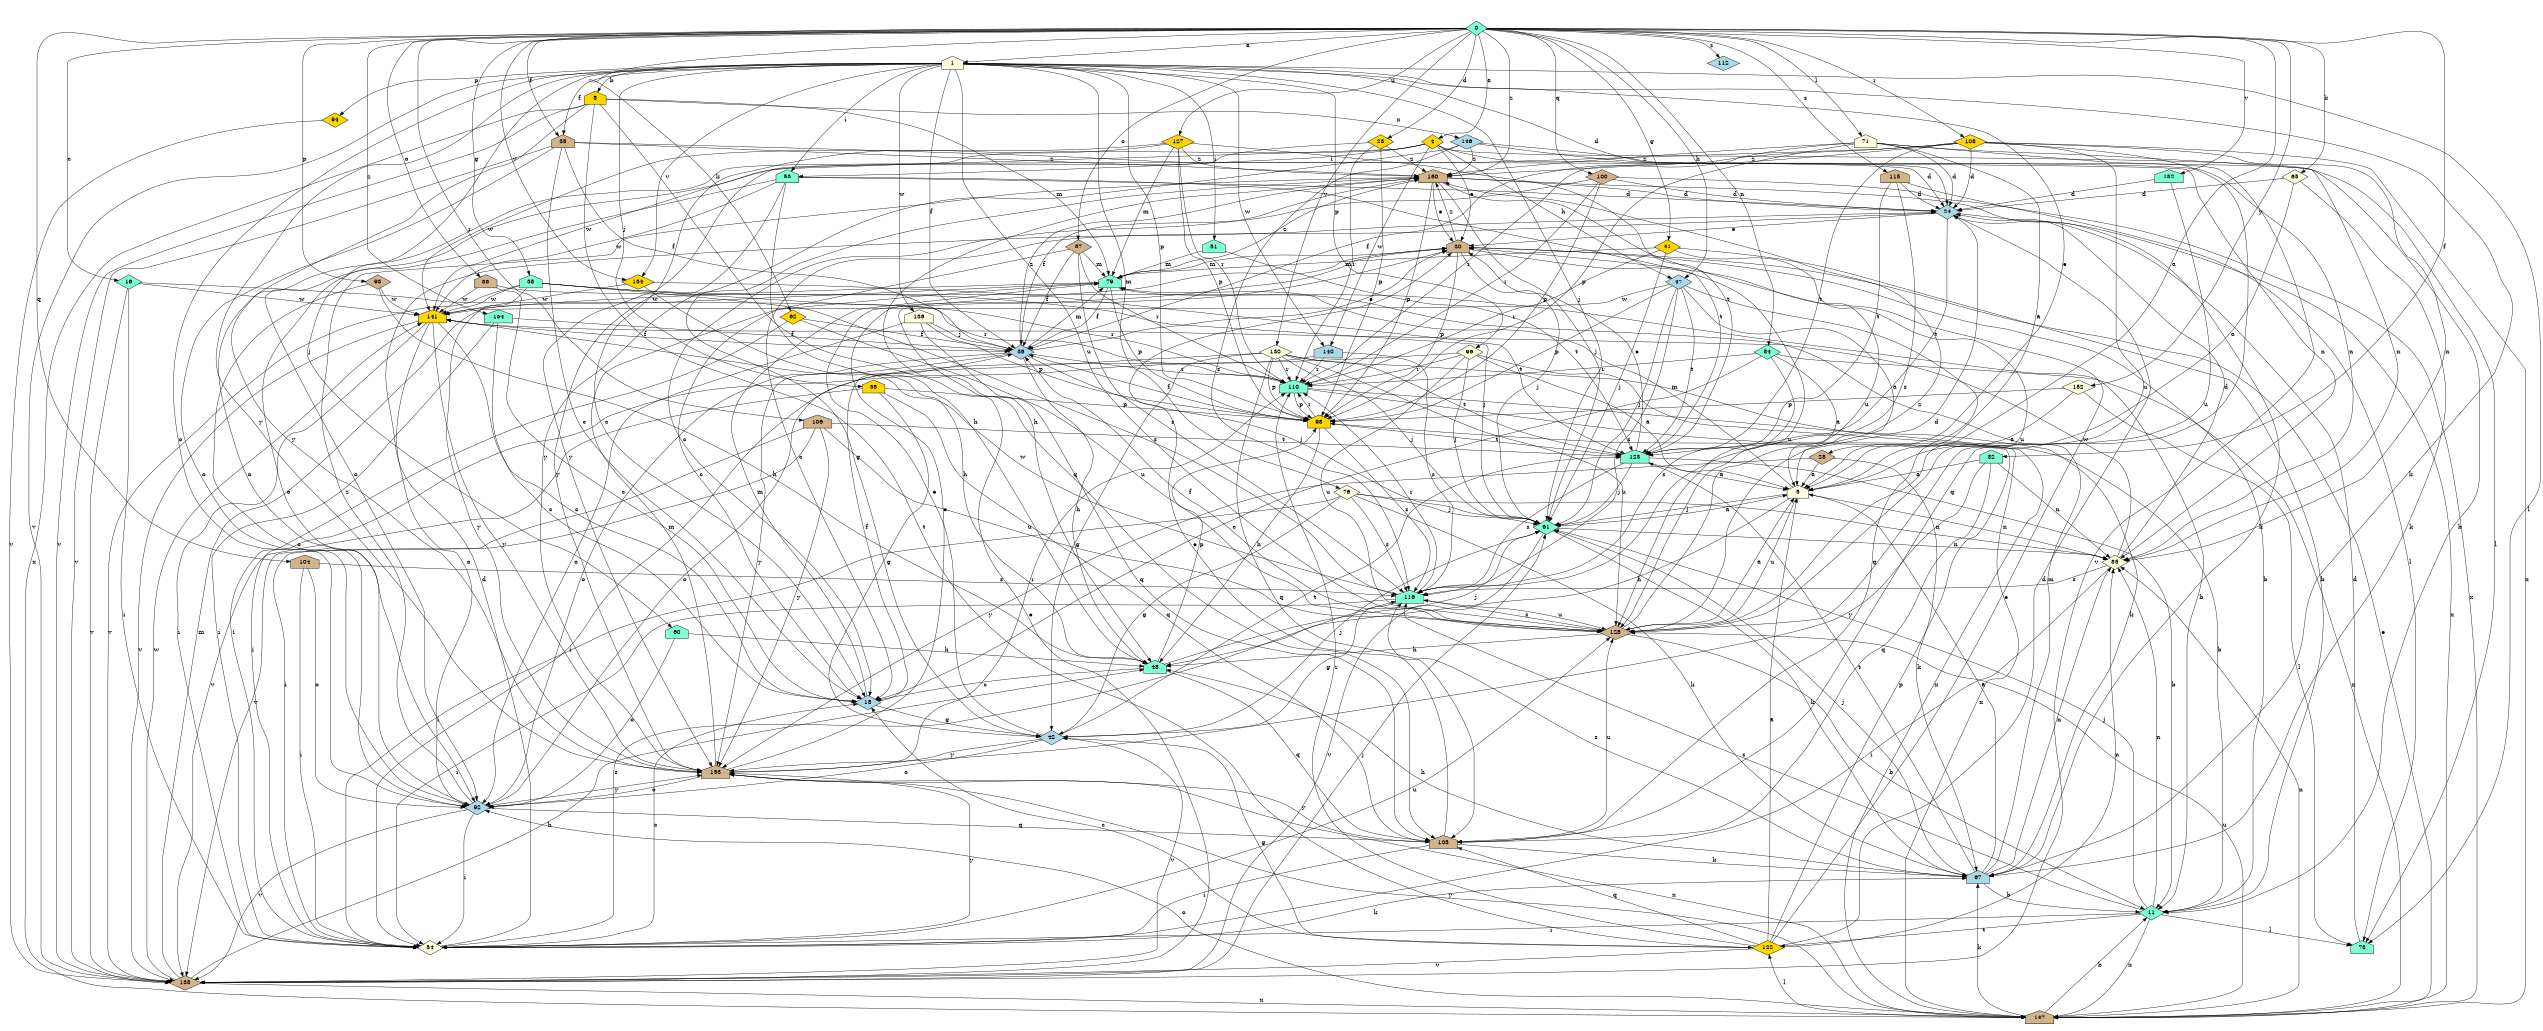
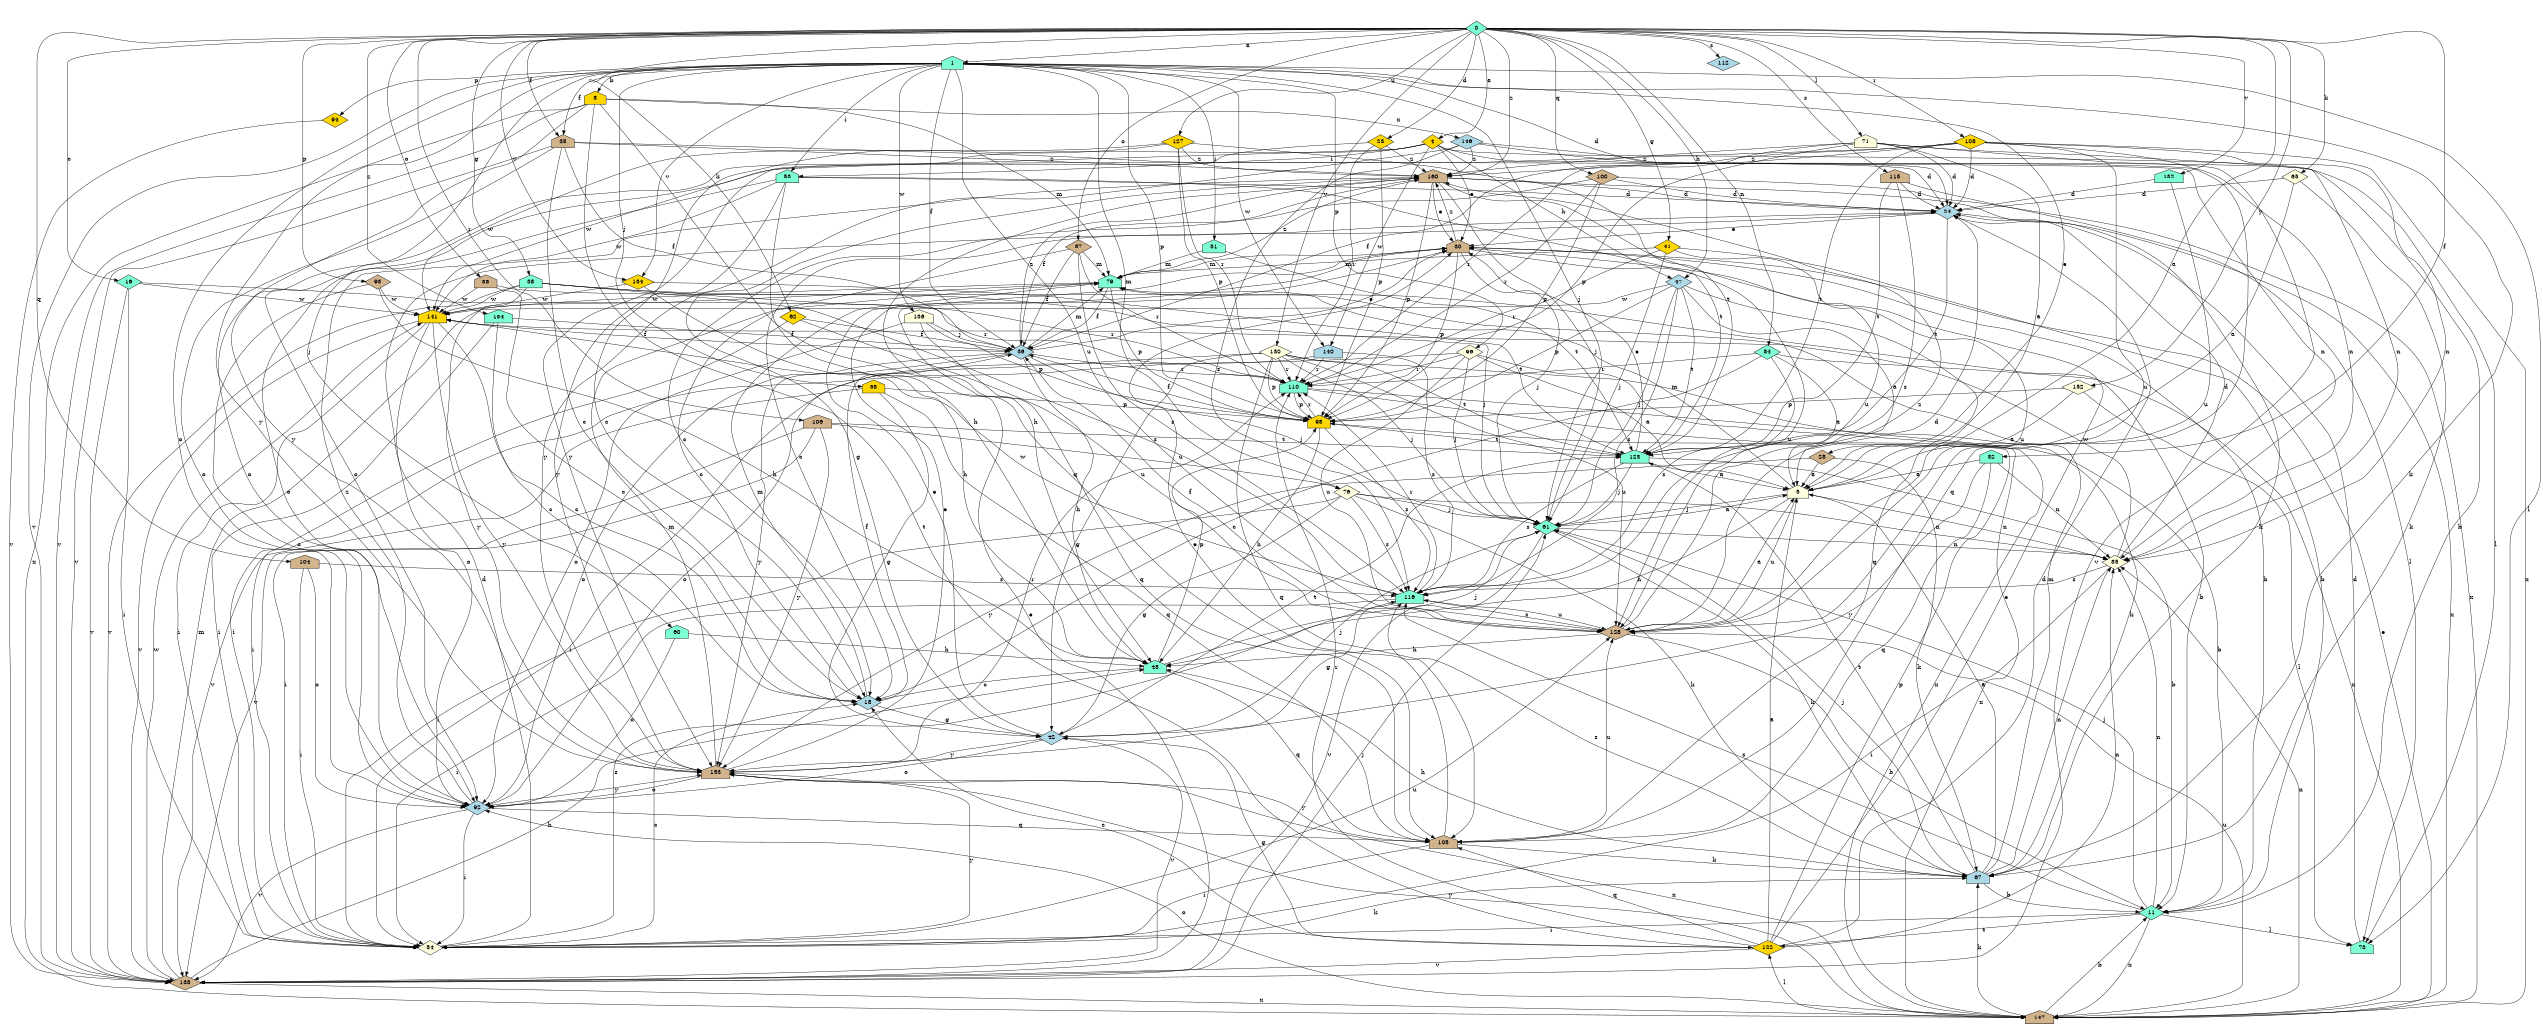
node "1": fillcolor lightyellow -> aquamarine
edge "127" -> "79": removed, label "m"
edge "106" -> "128": now "106" -> "76"
